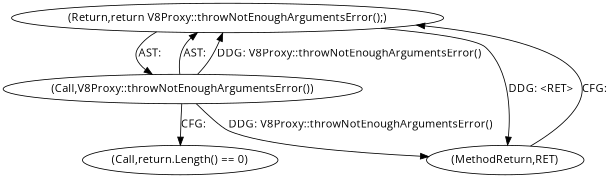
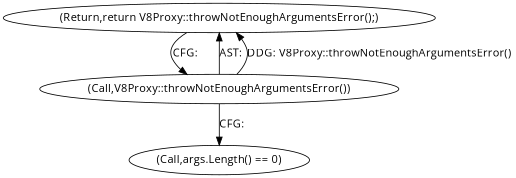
edge "(Return,return V8Proxy::throwNotEnoughArgumentsError();)" -> "(Call,V8Proxy::throwNotEnoughArgumentsError())": label "AST: " -> "CFG: "
node "(Call,return.Length() == 0)": label "(Call,return.Length() == 0)" -> "(Call,args.Length() == 0)"
node "(MethodReturn,RET)": removed
